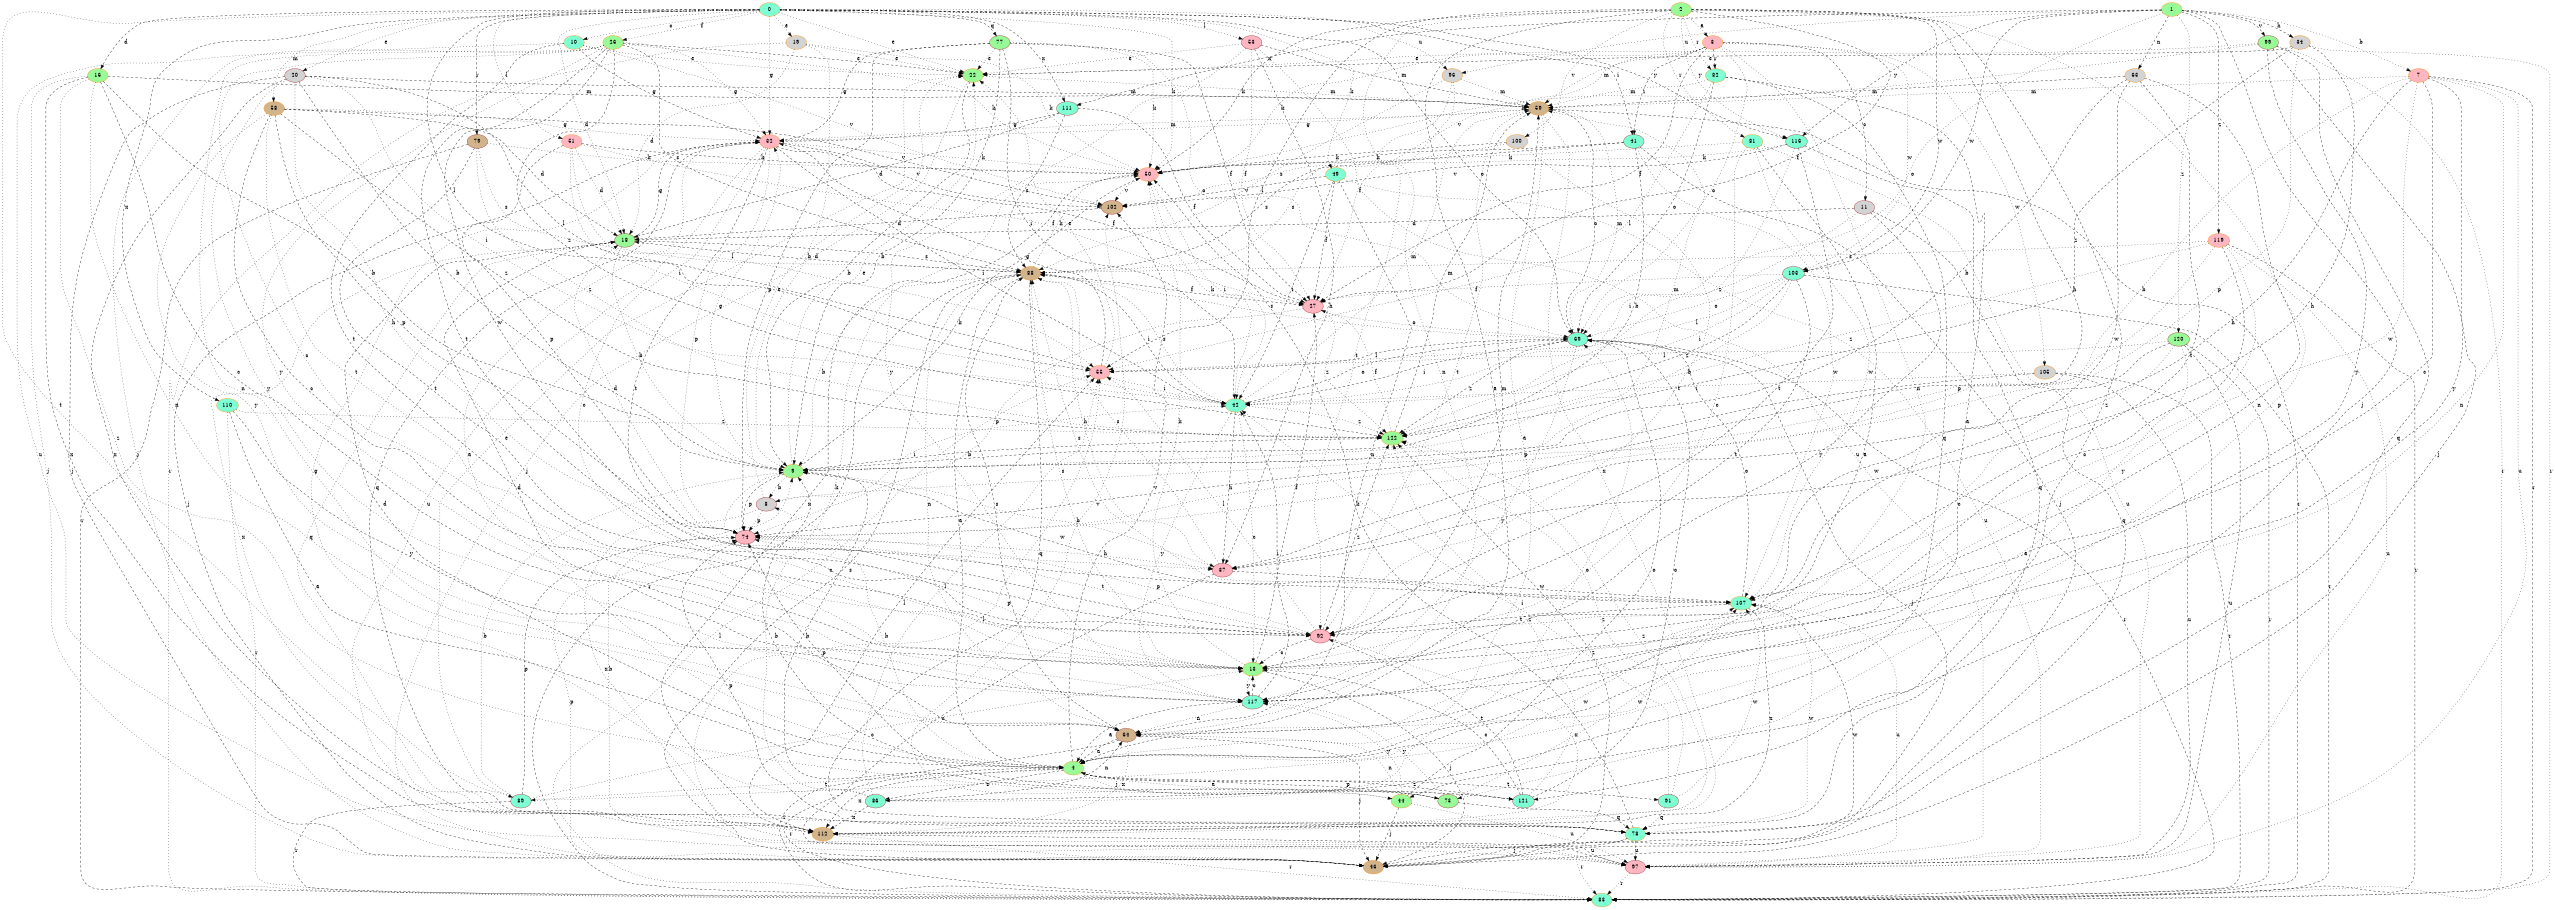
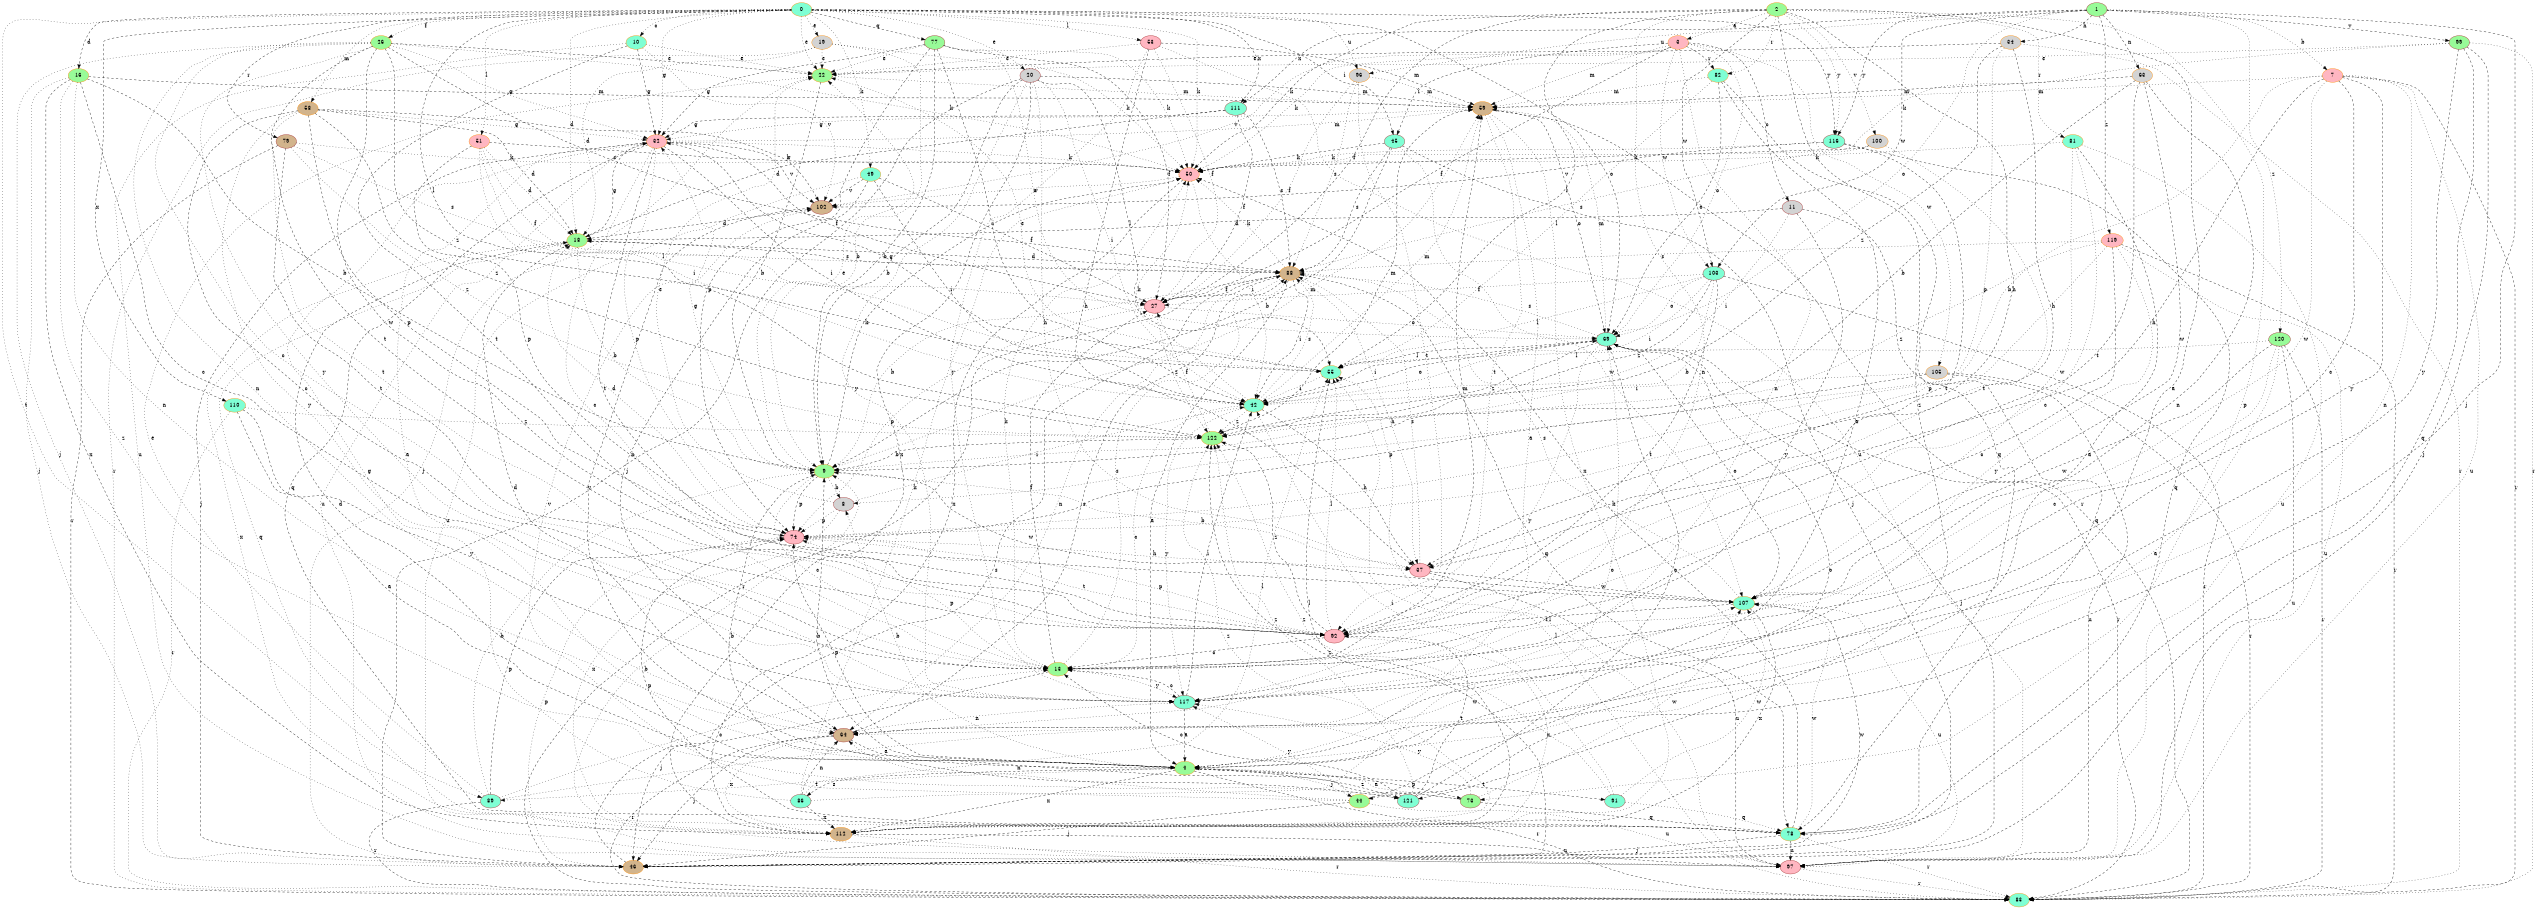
node "1": color darkorange -> brown
node "41": label "41" -> "45"
node "18": color brown -> darkorange
edge "116" -> "122": removed, label "z"
node "55": fillcolor lightpink -> aquamarine
edge "82" -> "86": now "82" -> "78"
